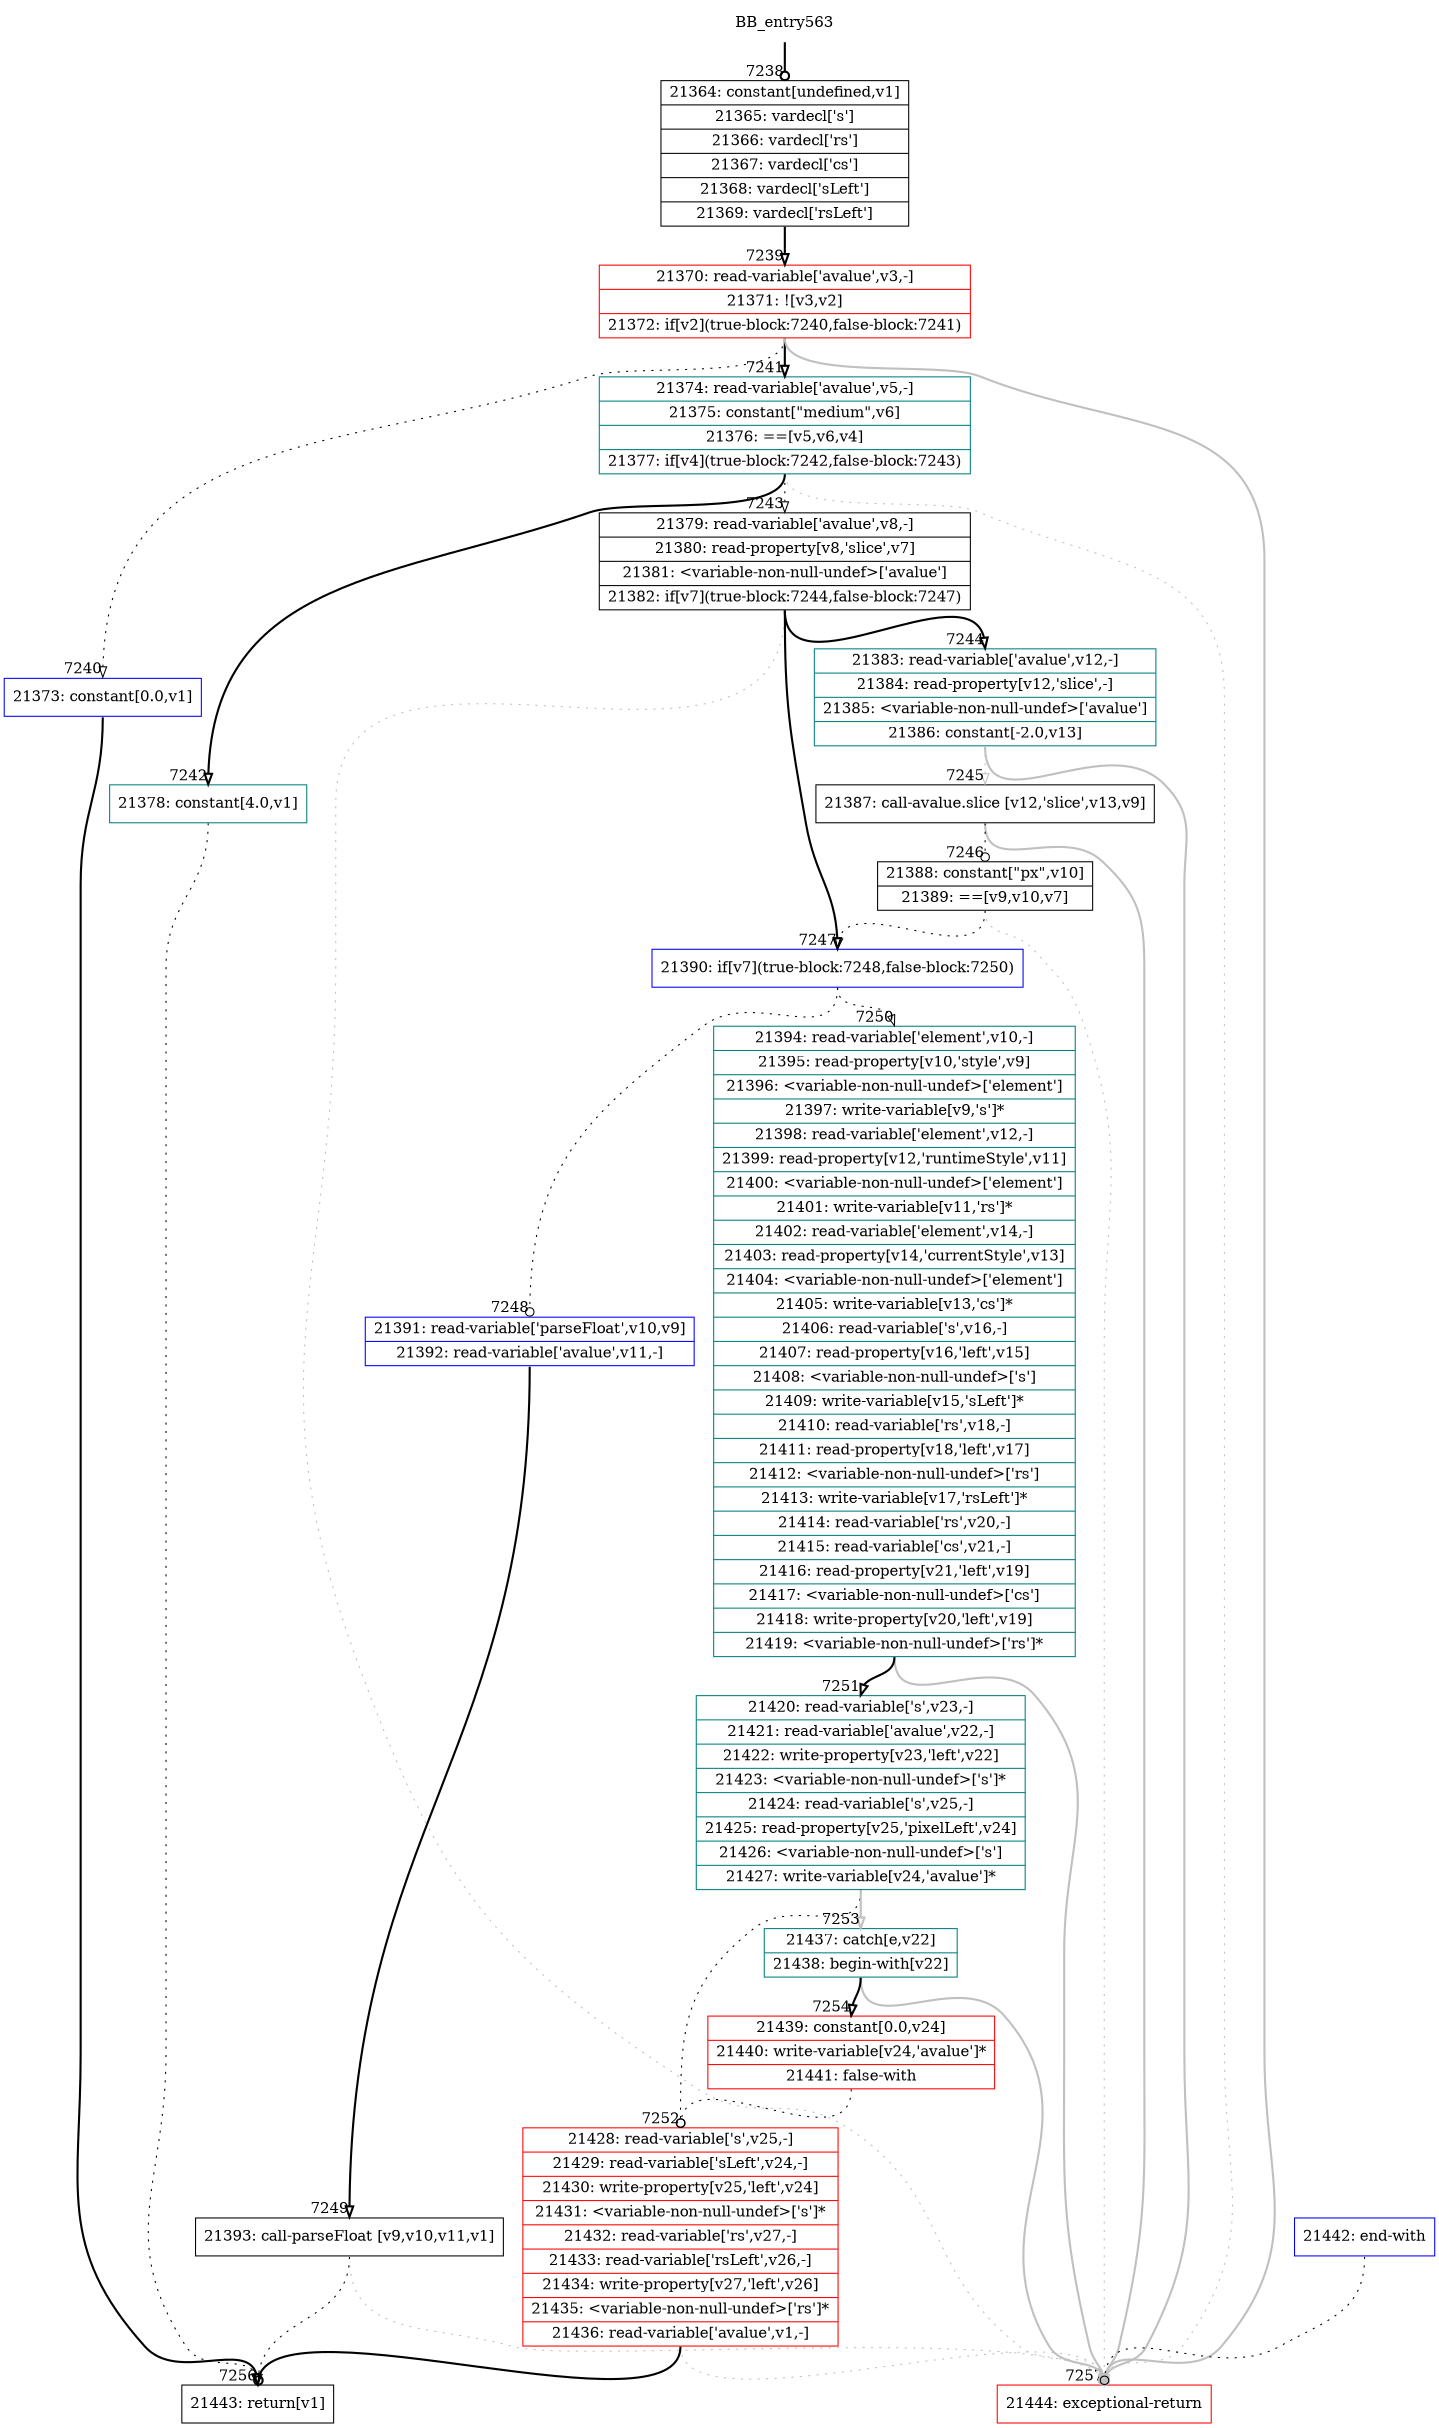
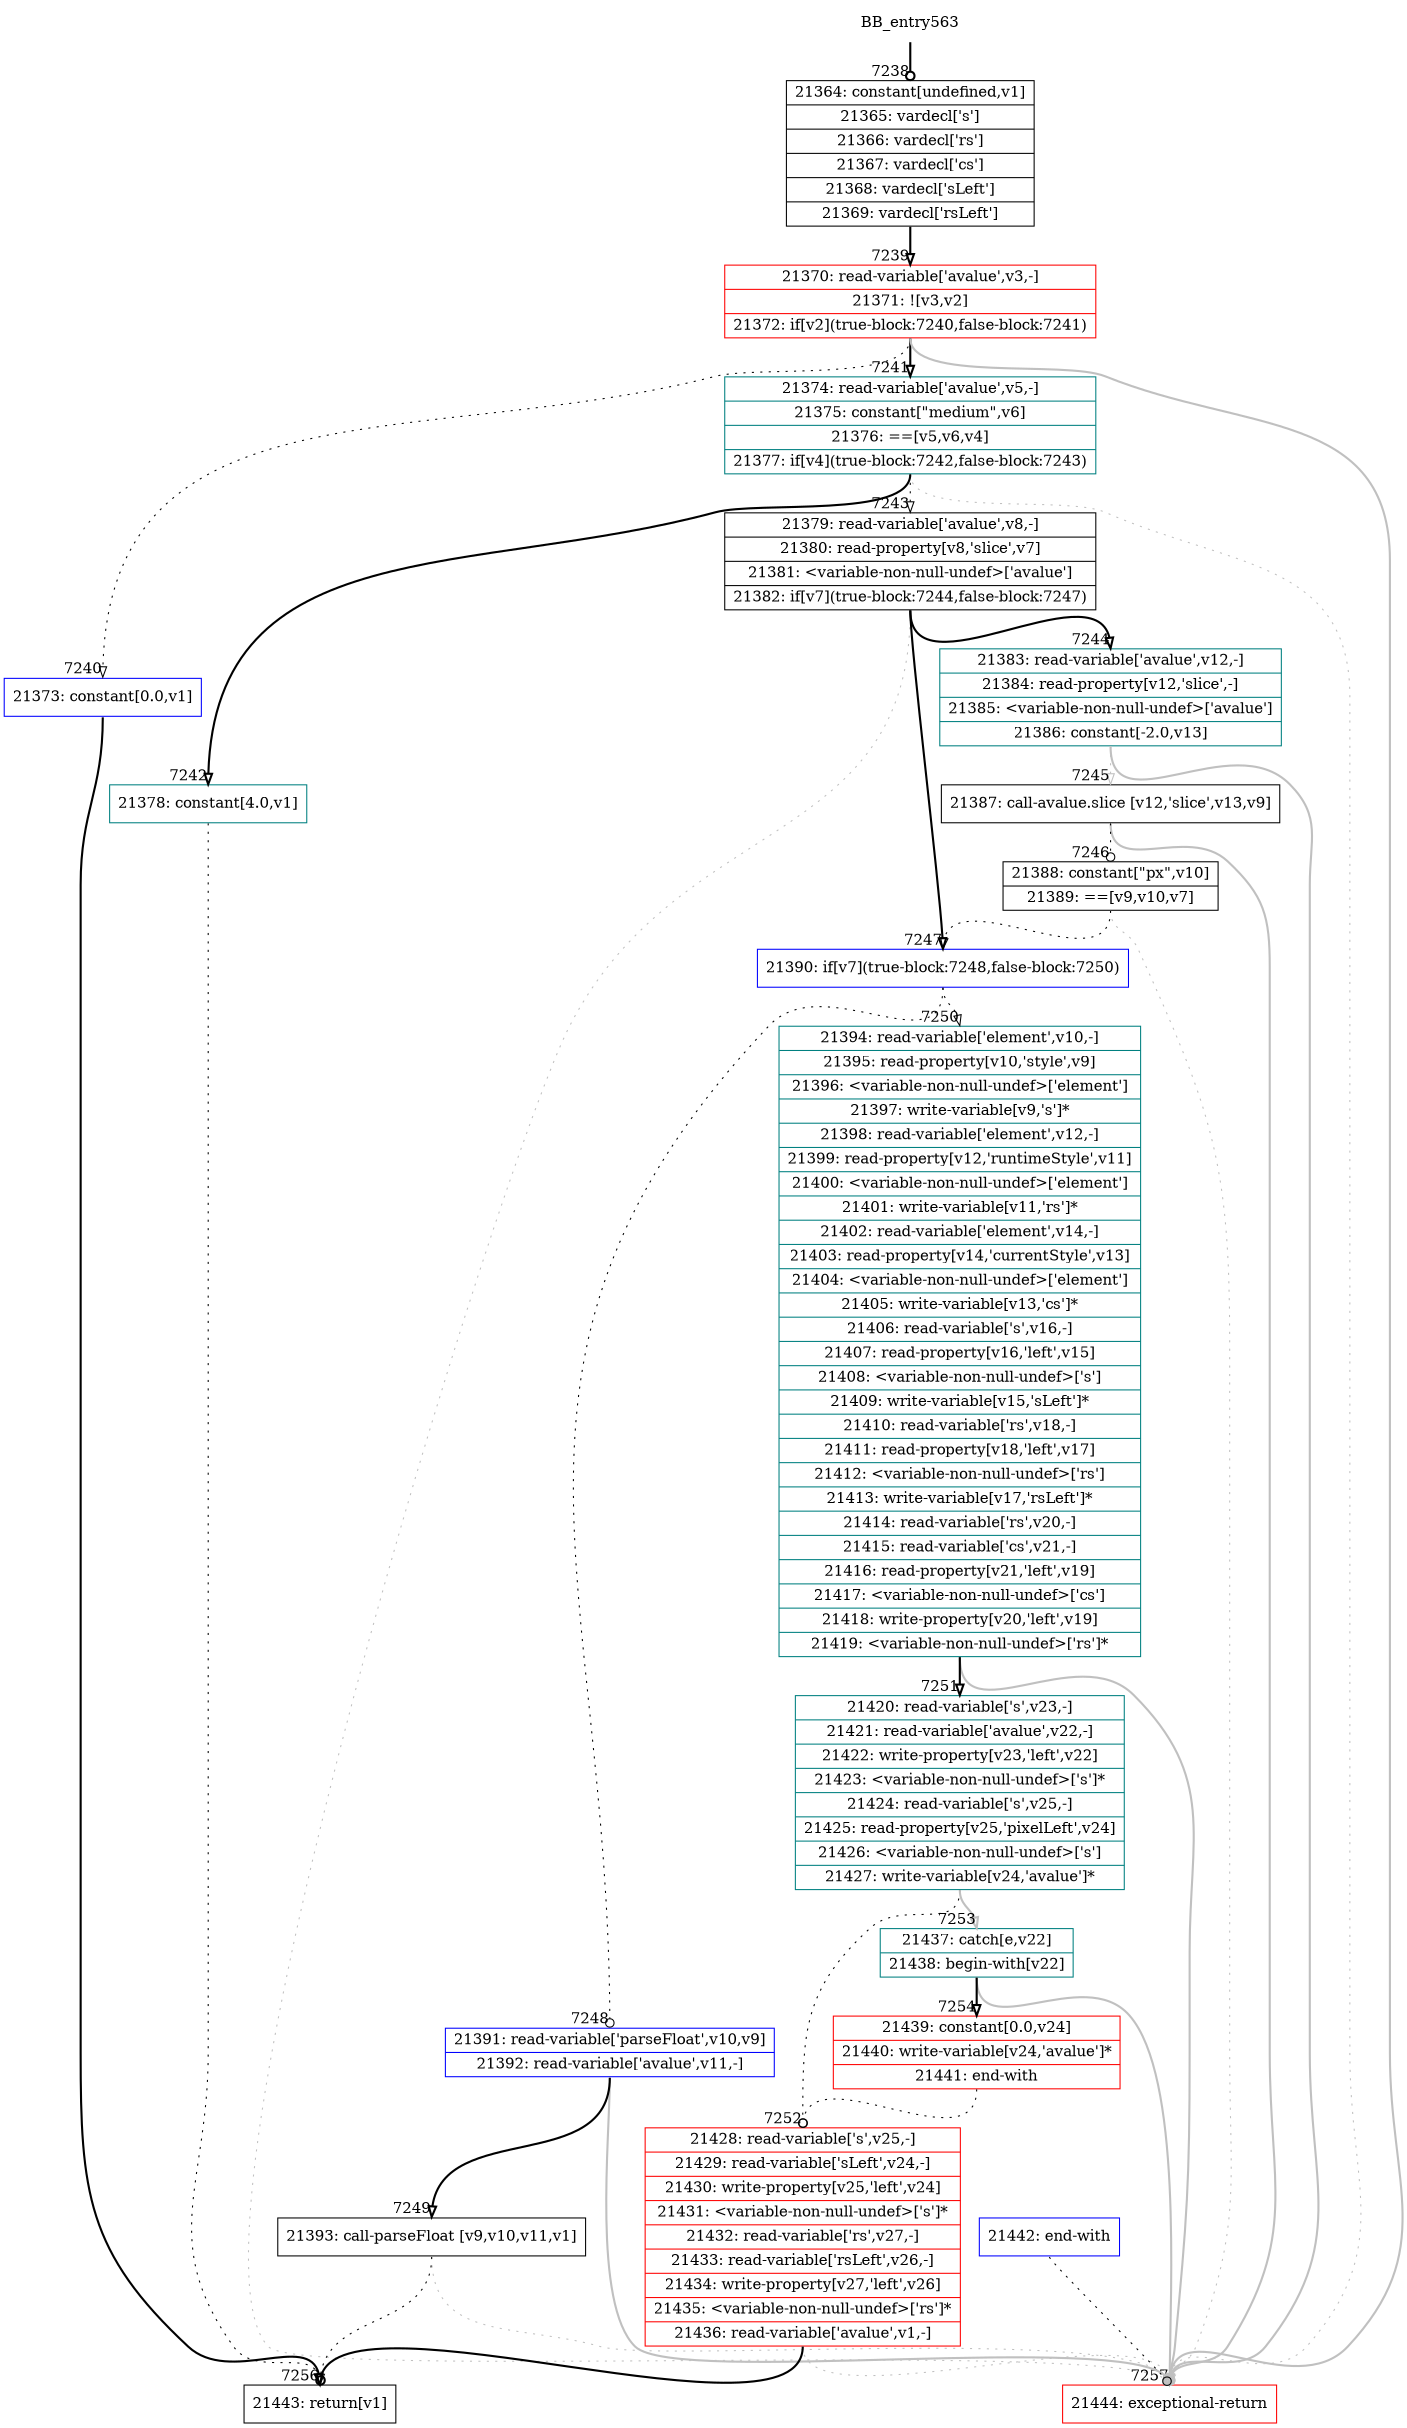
node "21439: constant[0.0,v24]": text "21441: false-with" -> "21441: end-with"
edge "21391: read-variable['parseFloat',v10,v9]" -> "21444: exceptional-return": added
